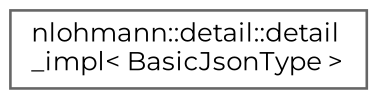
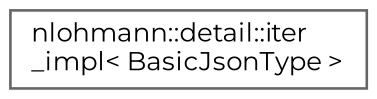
node "nlohmann::detail::detail _impl< BasicJsonType >": label "nlohmann::detail::detail _impl< BasicJsonType >" -> "nlohmann::detail::iter _impl< BasicJsonType >"
